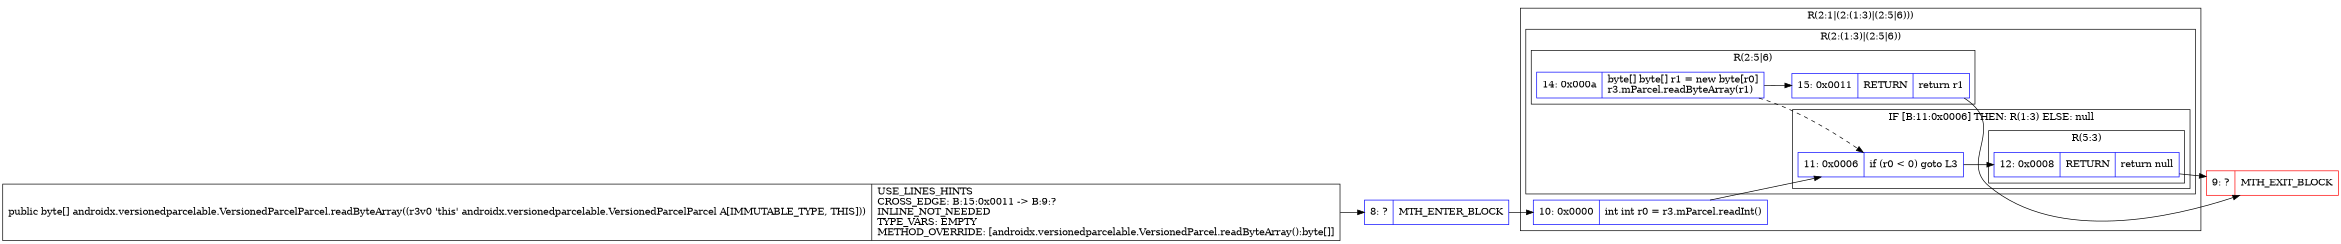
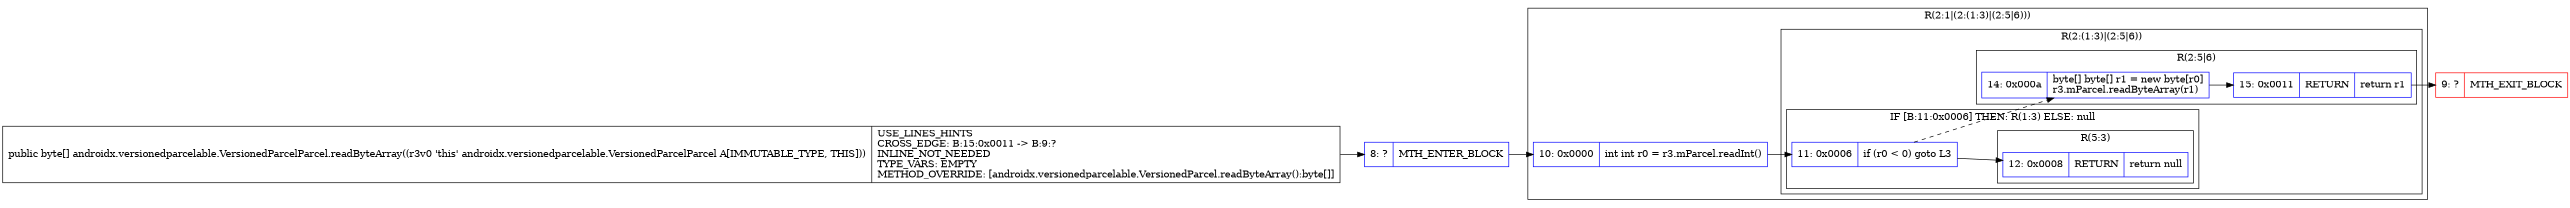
edge "14: 0x000a" -> "11: 0x0006": reversed
edge "12: 0x0008" -> "9: ?": removed
